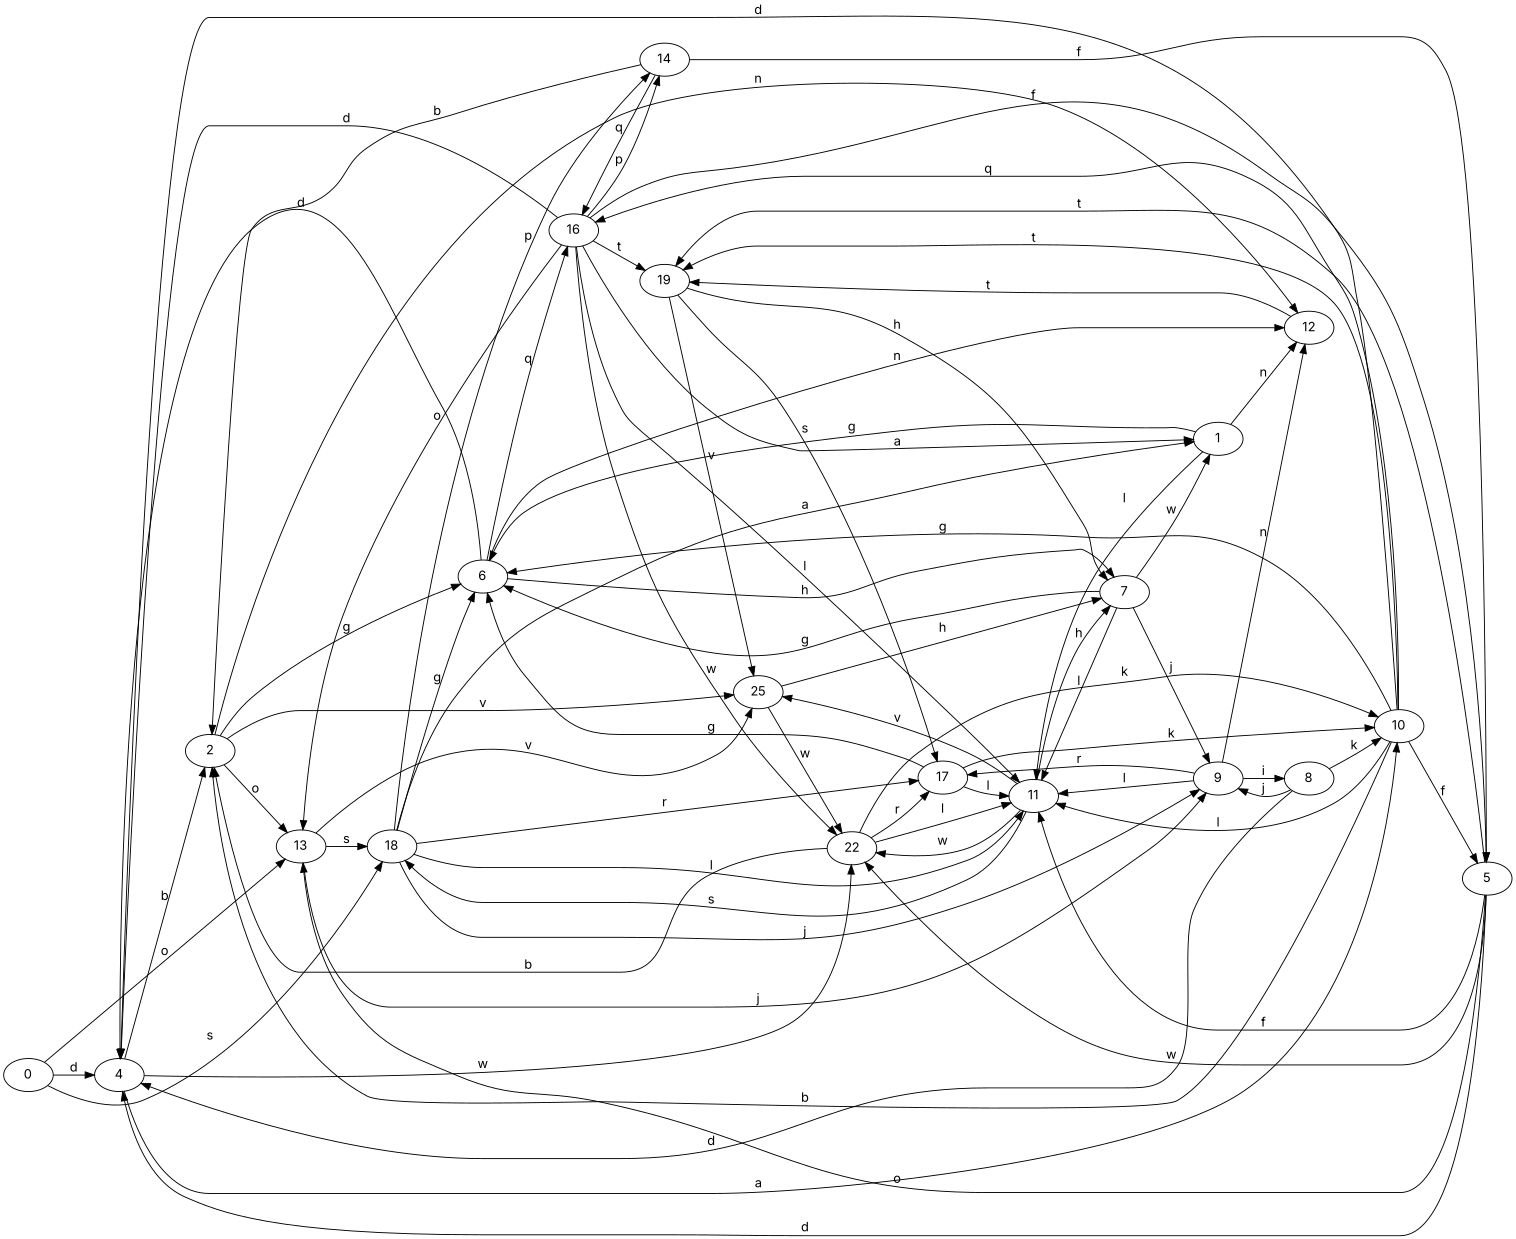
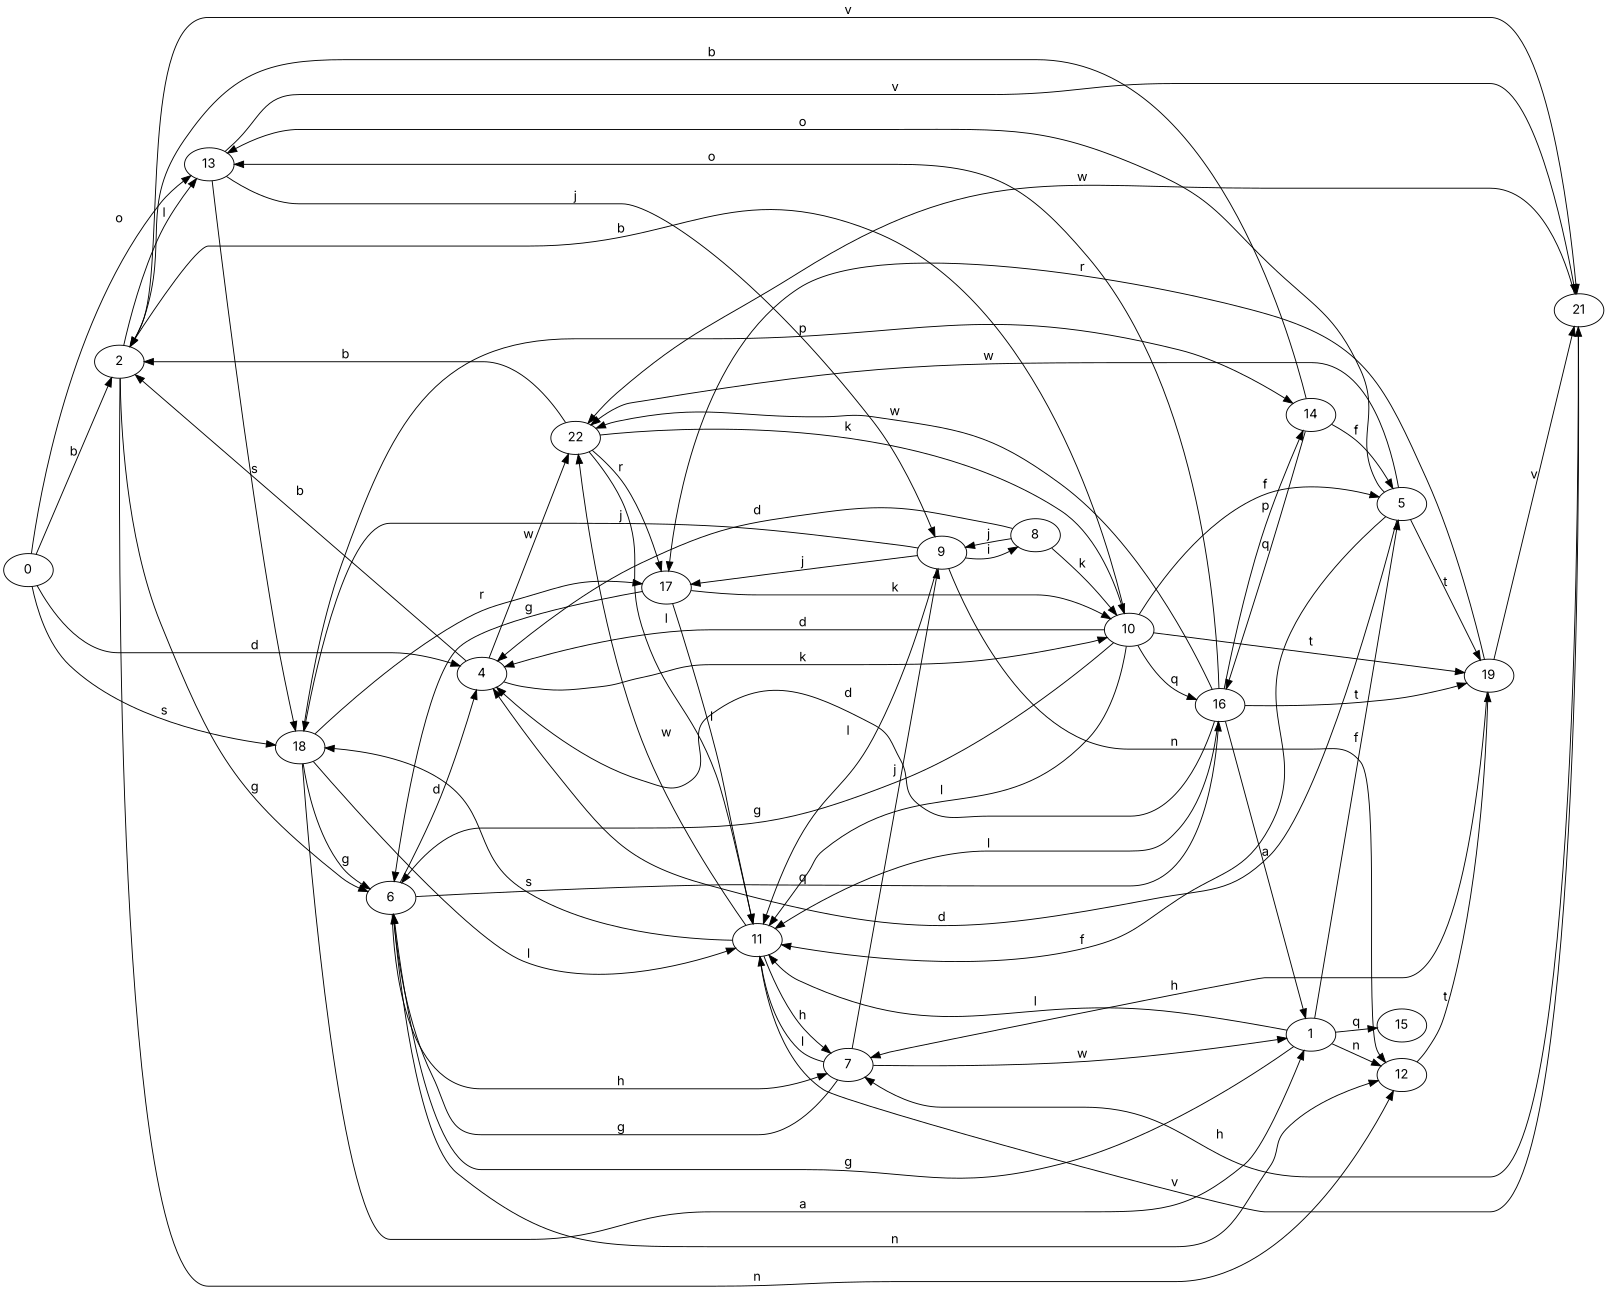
edge "16" -> "5": now "1" -> "5"
edge "19" -> "17": label "s" -> "r"
edge "0" -> "2": added, label "b"
node "25": label "25" -> "21"
edge "9" -> "17": label "r" -> "j"
edge "2" -> "13": label "o" -> "l"
edge "18" -> "9": reversed
node "15": added
edge "4" -> "10": label "a" -> "k"
